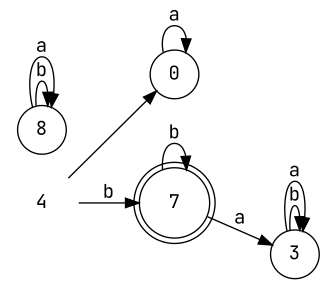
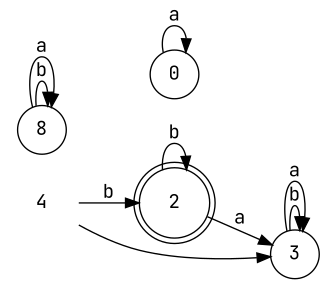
edge "4" -> "0": now "4" -> "3"
node "7": label "7" -> "2"
